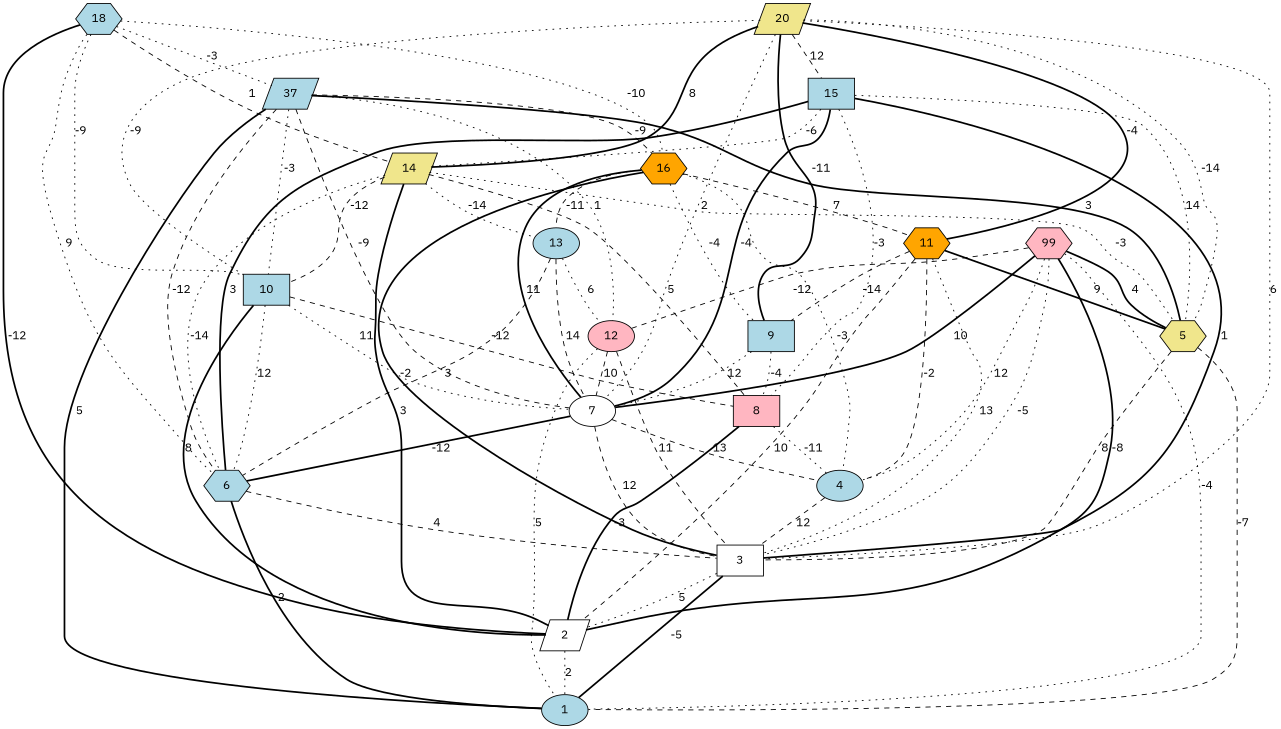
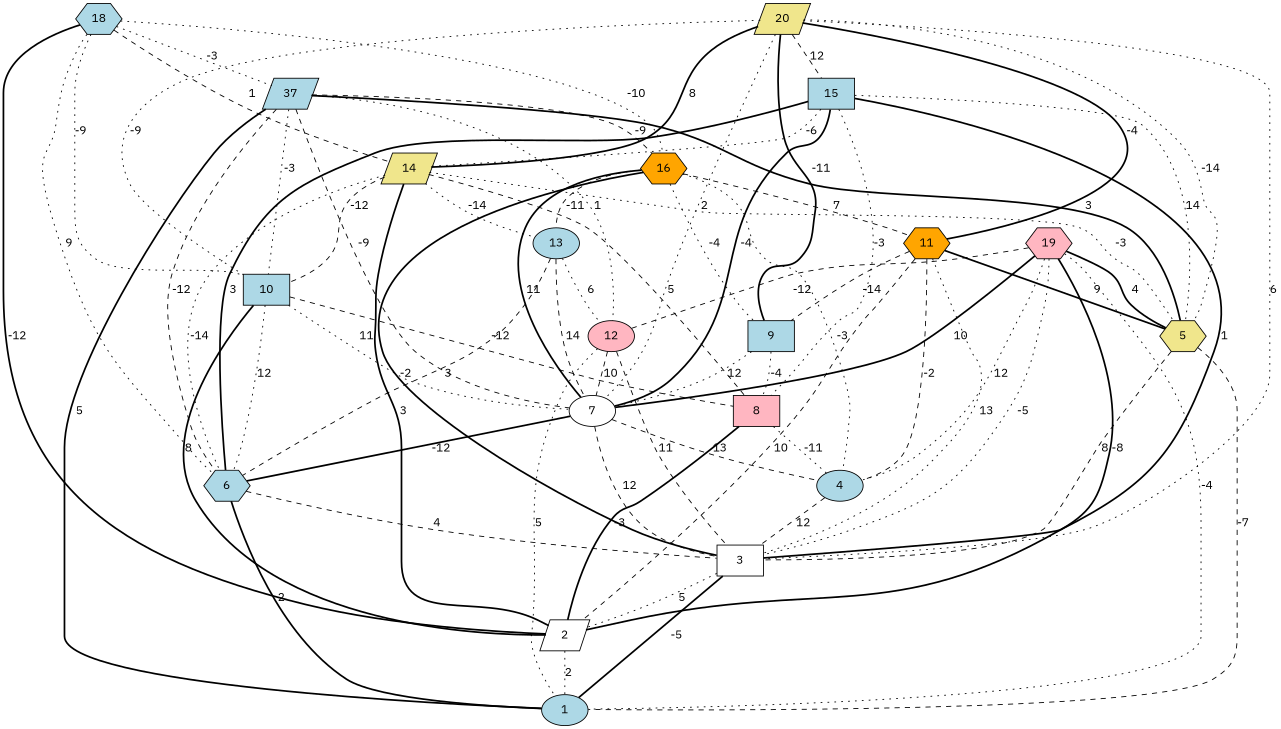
node "99": label "99" -> "19"
